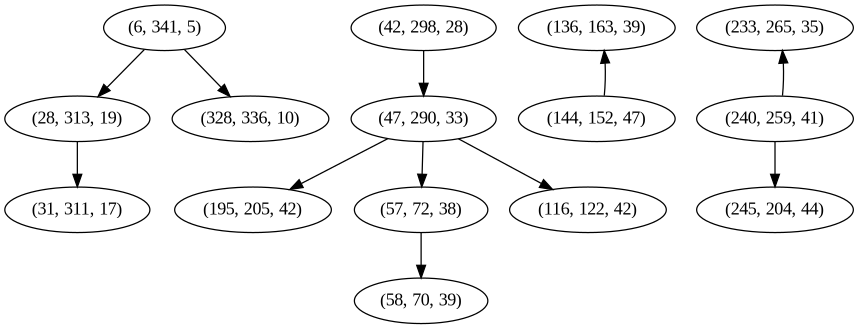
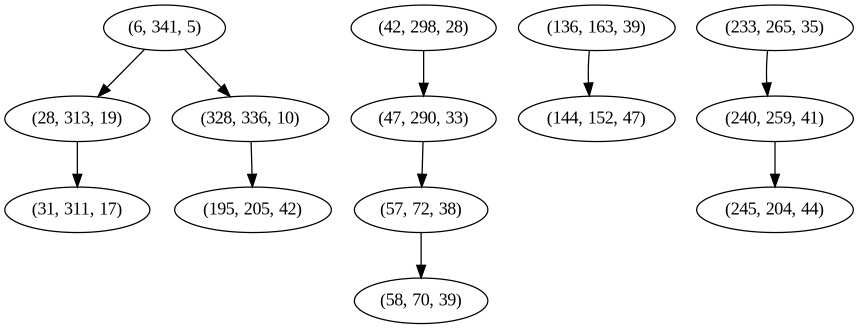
edge "(144, 152, 47)" -> "(136, 163, 39)": reversed
edge "(240, 259, 41)" -> "(233, 265, 35)": reversed
edge "(47, 290, 33)" -> "(195, 205, 42)": now "(328, 336, 10)" -> "(195, 205, 42)"
node "(116, 122, 42)": removed
